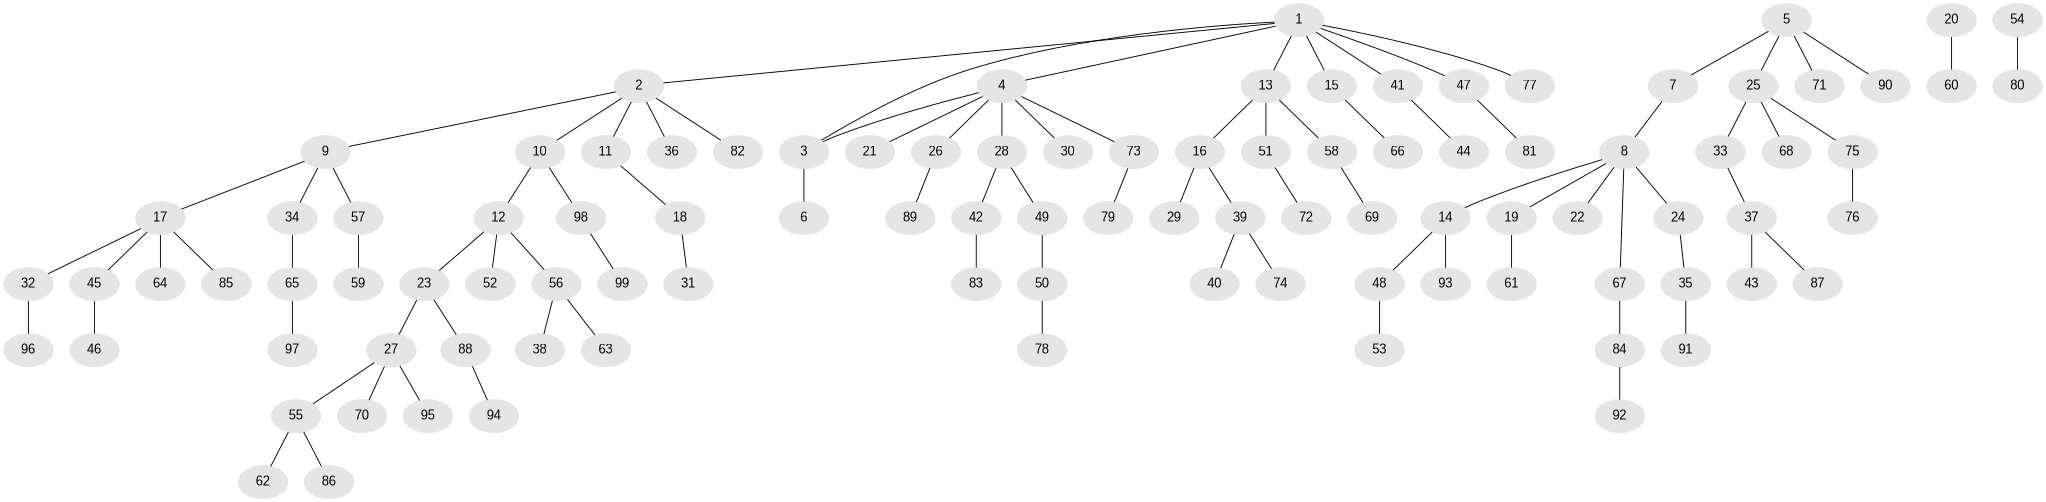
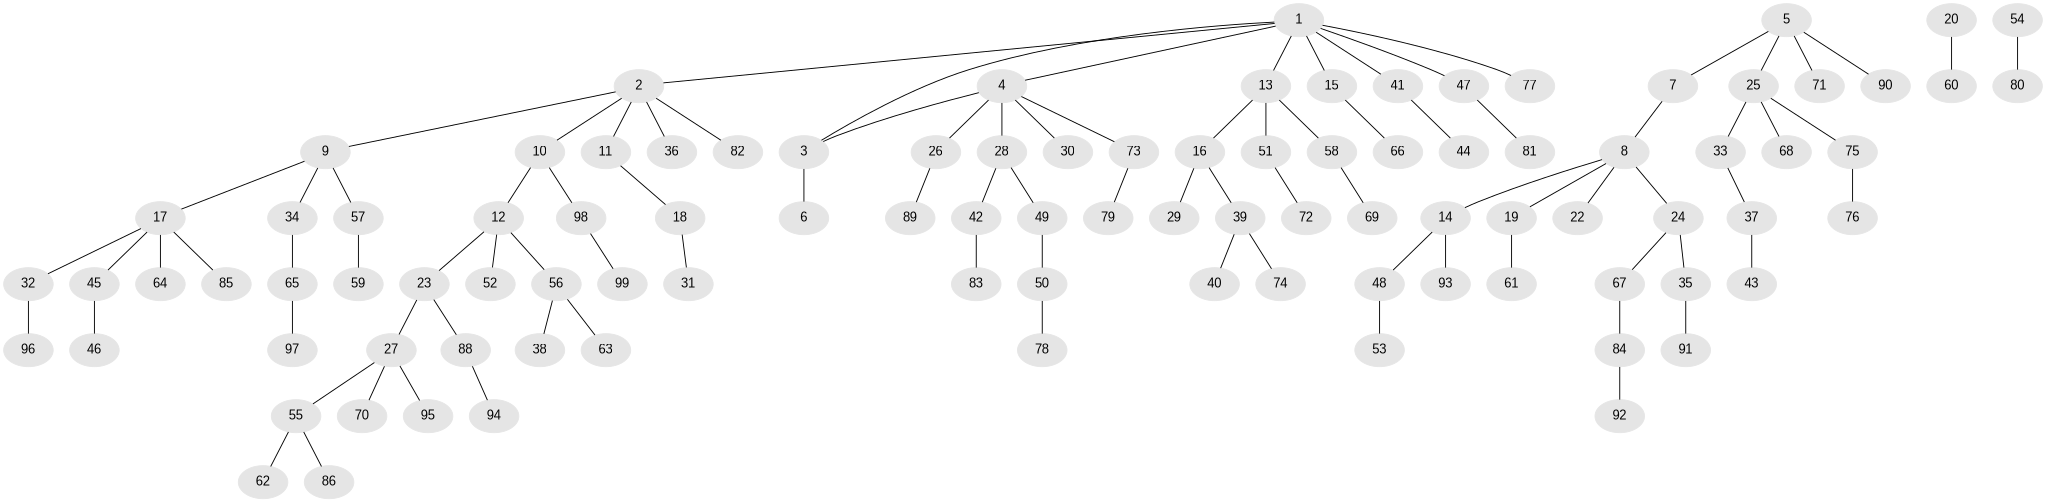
node "21": removed
edge "8" -- "67": now "24" -- "67"
node "87": removed
